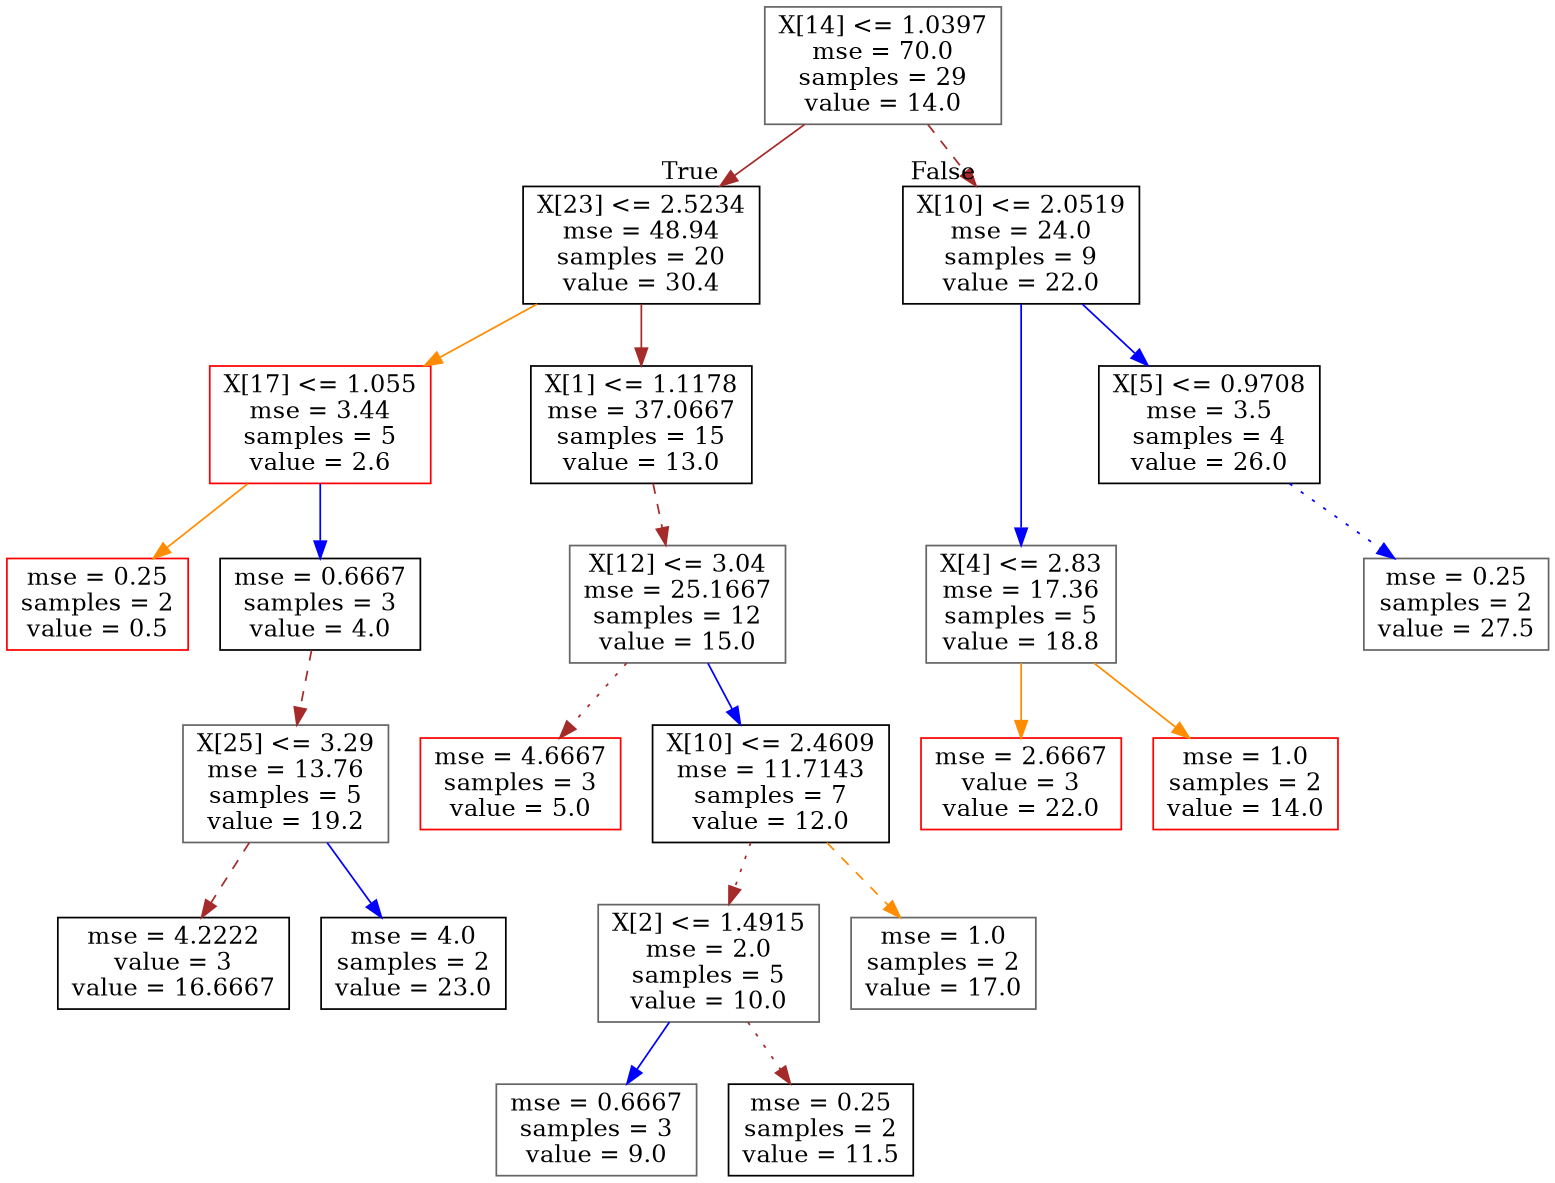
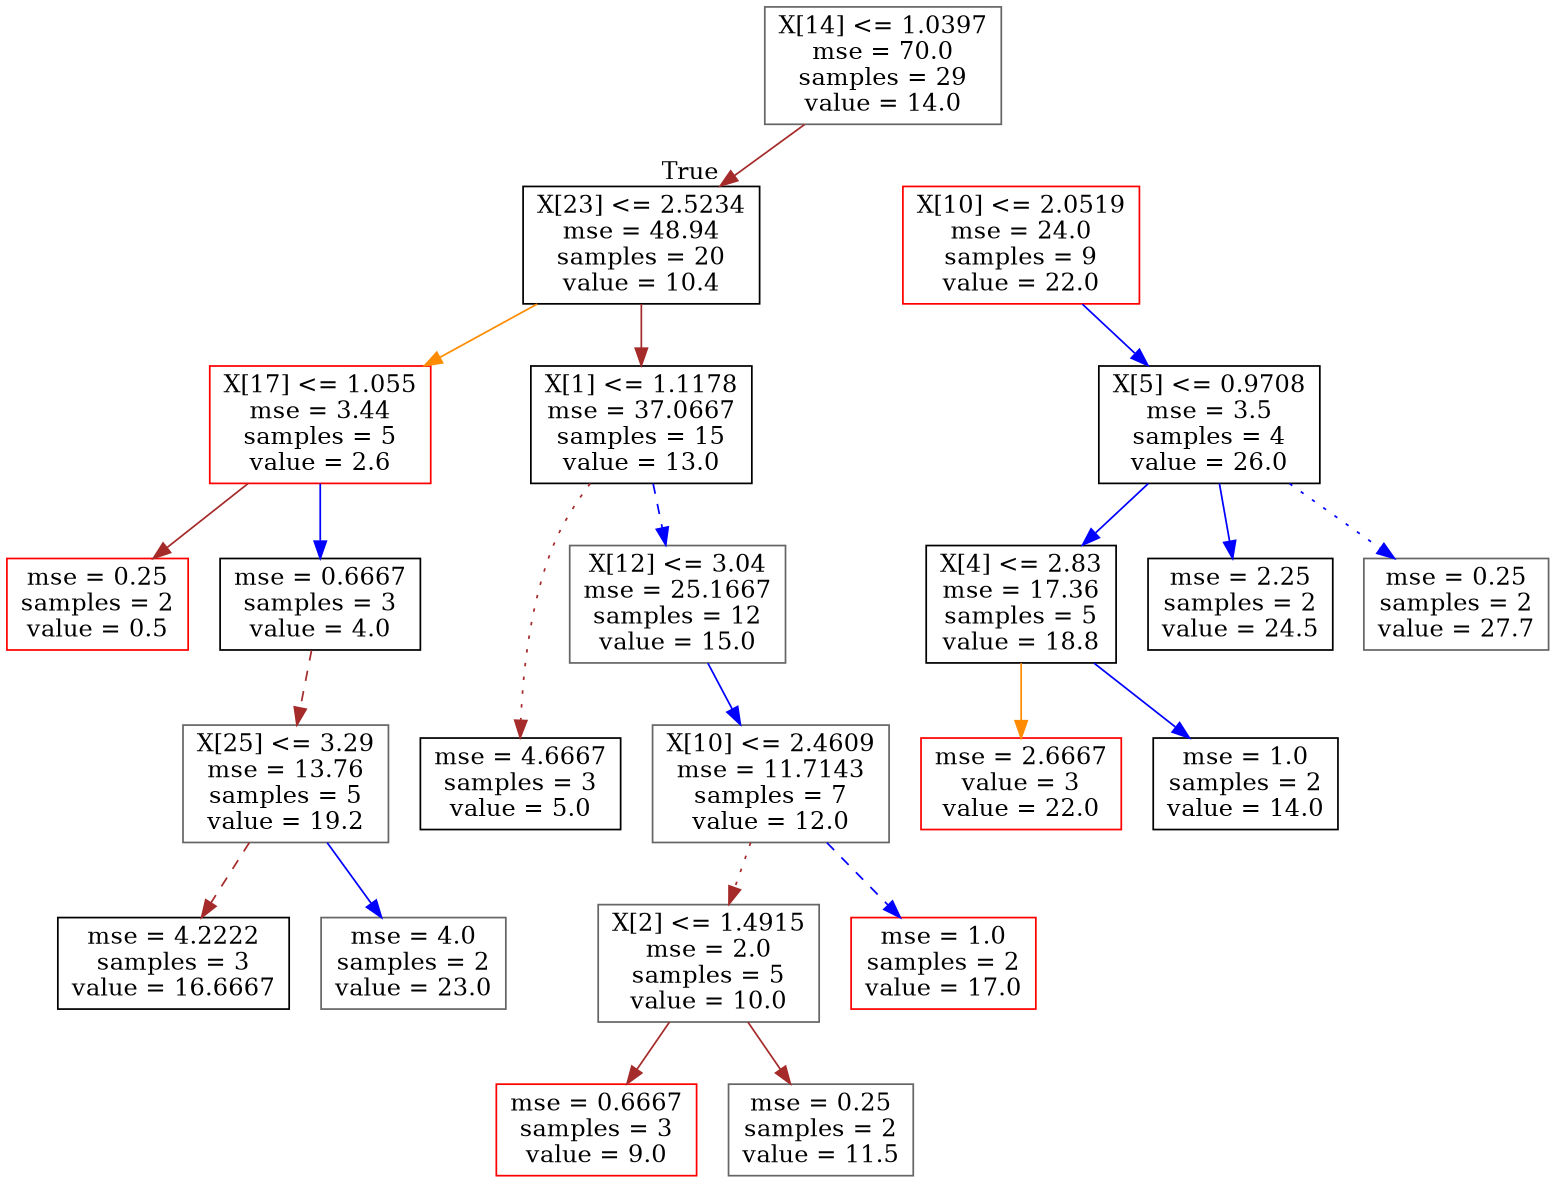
edge "X[14] <= 1.0397 mse = 70.0 samples = 29 value = 14.0" -> "X[10] <= 2.0519 mse = 24.0 samples = 9 value = 22.0": removed
node "X[23] <= 2.5234 mse = 48.94 samples = 20 value = 30.4": label "X[23] <= 2.5234 mse = 48.94 samples = 20 value = 30.4" -> "X[23] <= 2.5234 mse = 48.94 samples = 20 value = 10.4"
node "X[10] <= 2.0519 mse = 24.0 samples = 9 value = 22.0": color black -> red
edge "X[10] <= 2.0519 mse = 24.0 samples = 9 value = 22.0" -> "X[4] <= 2.83 mse = 17.36 samples = 5 value = 18.8": now "X[5] <= 0.9708 mse = 3.5 samples = 4 value = 26.0" -> "X[4] <= 2.83 mse = 17.36 samples = 5 value = 18.8"
edge "X[1] <= 1.1178 mse = 37.0667 samples = 15 value = 13.0" -> "X[12] <= 3.04 mse = 25.1667 samples = 12 value = 15.0": color brown -> blue
edge "X[17] <= 1.055 mse = 3.44 samples = 5 value = 2.6" -> "mse = 0.25 samples = 2 value = 0.5": color darkorange -> brown
node "X[4] <= 2.83 mse = 17.36 samples = 5 value = 18.8": color gray40 -> black
node "mse = 2.25 samples = 2 value = 24.5": added
node "mse = 0.25 samples = 2 value = 27.5": label "mse = 0.25 samples = 2 value = 27.5" -> "mse = 0.25 samples = 2 value = 27.7"
edge "X[12] <= 3.04 mse = 25.1667 samples = 12 value = 15.0" -> "mse = 4.6667 samples = 3 value = 5.0": now "X[1] <= 1.1178 mse = 37.0667 samples = 15 value = 13.0" -> "mse = 4.6667 samples = 3 value = 5.0"
edge "X[4] <= 2.83 mse = 17.36 samples = 5 value = 18.8" -> "mse = 1.0 samples = 2 value = 14.0": color darkorange -> blue
node "mse = 4.6667 samples = 3 value = 5.0": color red -> black
node "X[10] <= 2.4609 mse = 11.7143 samples = 7 value = 12.0": color black -> gray40
node "mse = 1.0 samples = 2 value = 14.0": color red -> black
edge "X[10] <= 2.4609 mse = 11.7143 samples = 7 value = 12.0" -> "mse = 1.0 samples = 2 value = 17.0": color darkorange -> blue
node "mse = 4.2222 value = 3 value = 16.6667": label "mse = 4.2222 value = 3 value = 16.6667" -> "mse = 4.2222 samples = 3 value = 16.6667"
node "mse = 4.0 samples = 2 value = 23.0": color black -> gray40
node "mse = 1.0 samples = 2 value = 17.0": color gray40 -> red
edge "X[2] <= 1.4915 mse = 2.0 samples = 5 value = 10.0" -> "mse = 0.6667 samples = 3 value = 9.0": color blue -> brown
edge "X[2] <= 1.4915 mse = 2.0 samples = 5 value = 10.0" -> "mse = 0.25 samples = 2 value = 11.5": style dotted -> solid
node "mse = 0.6667 samples = 3 value = 9.0": color gray40 -> red
node "mse = 0.25 samples = 2 value = 11.5": color black -> gray40
